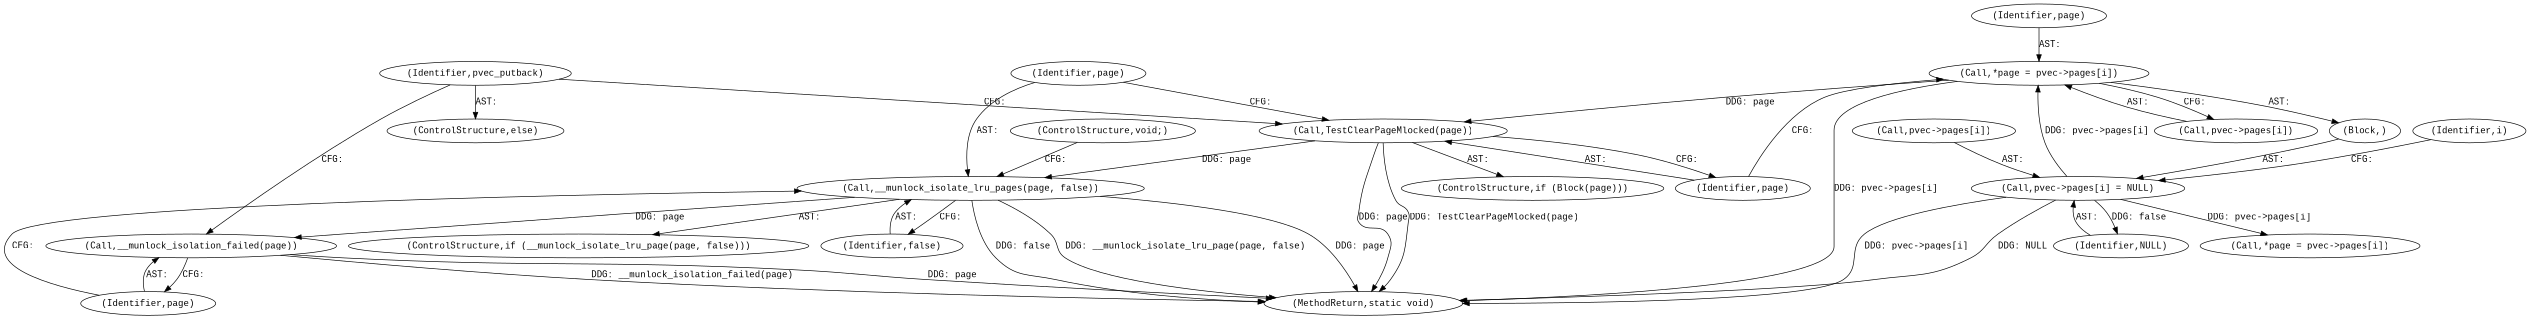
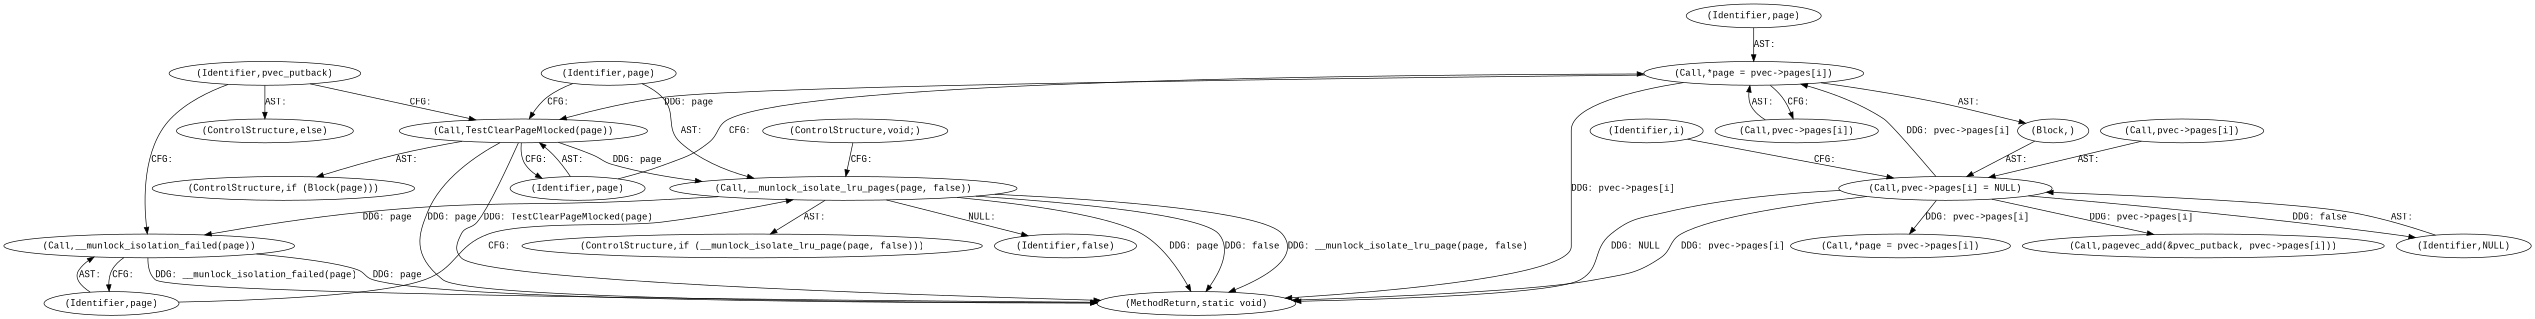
edge "(Identifier,false)" -> "(Call,__munlock_isolate_lru_pages(page, false))": removed, label "AST:"
edge "(Call,__munlock_isolate_lru_pages(page, false))" -> "(Identifier,false)": label "CFG: " -> "NULL: "
node "(Call,pagevec_add(&pvec_putback, pvec->pages[i]))": added
